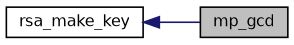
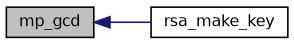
edge "mp_gcd" -> "rsa_make_key": reversed
